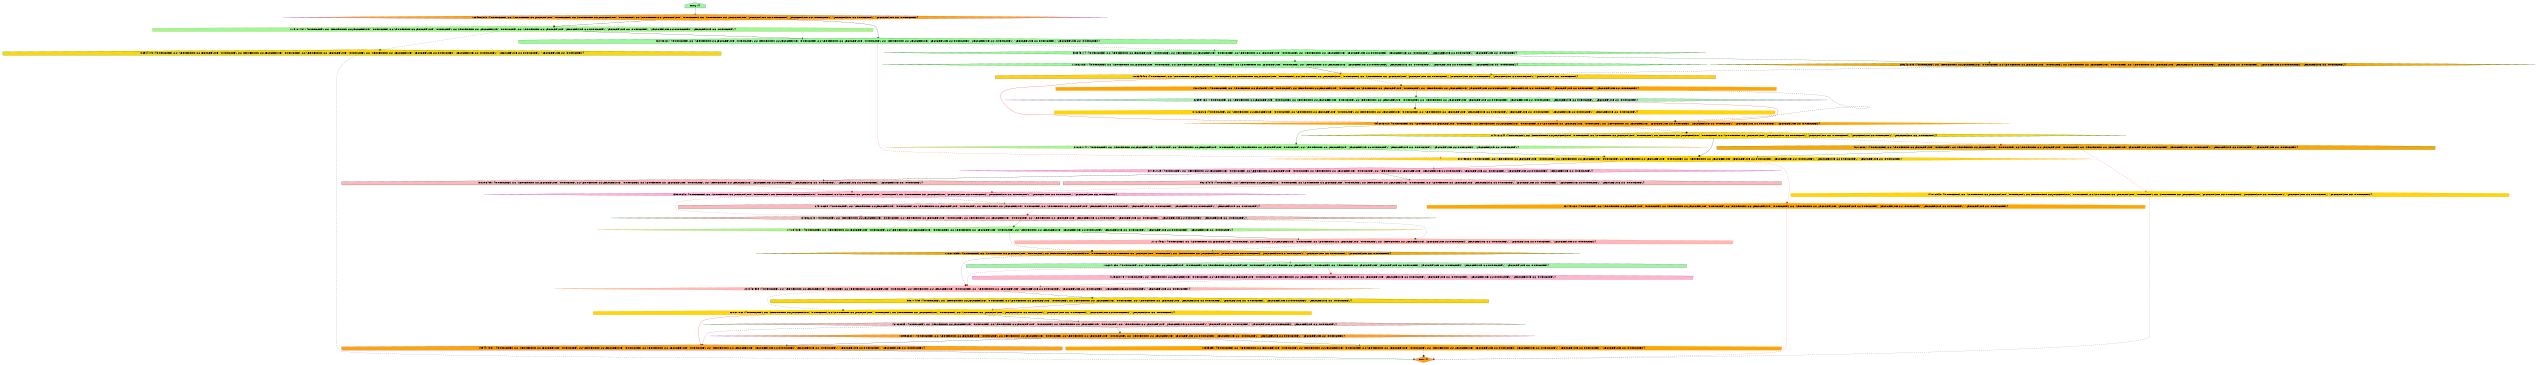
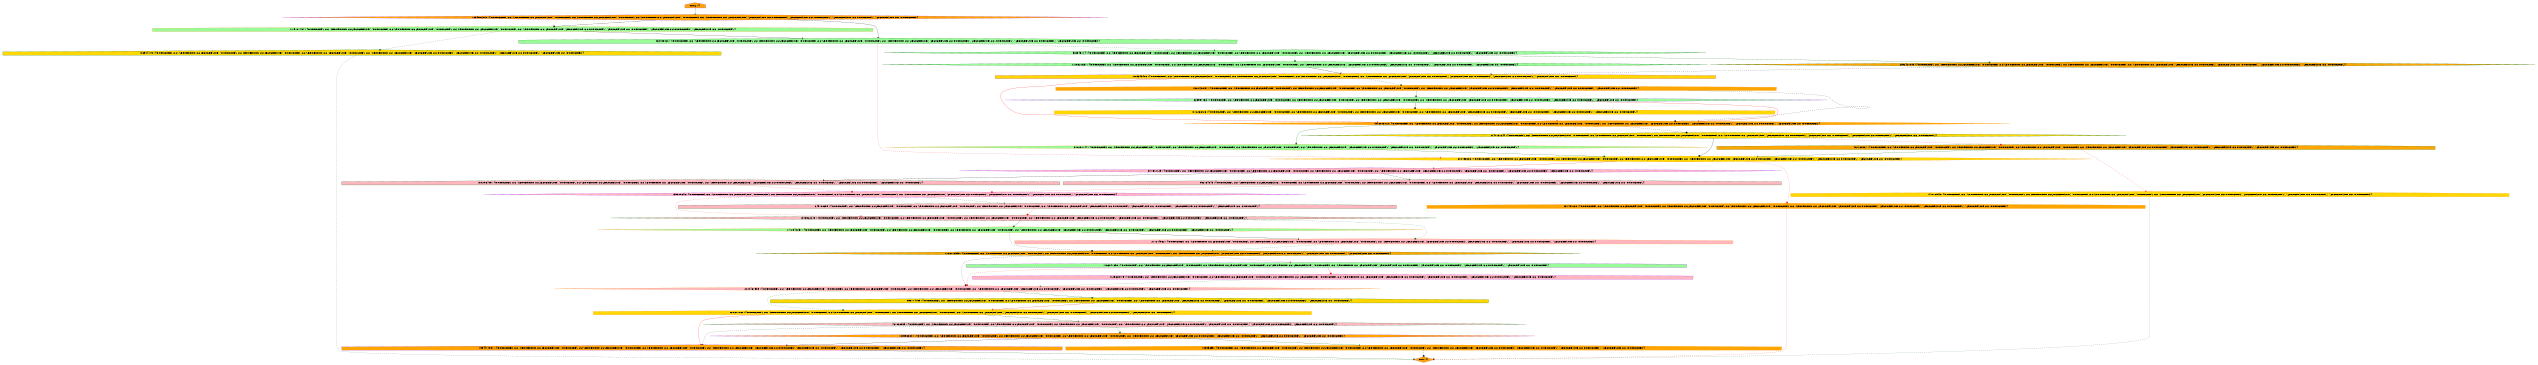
node "entry - []": fillcolor palegreen -> orange
